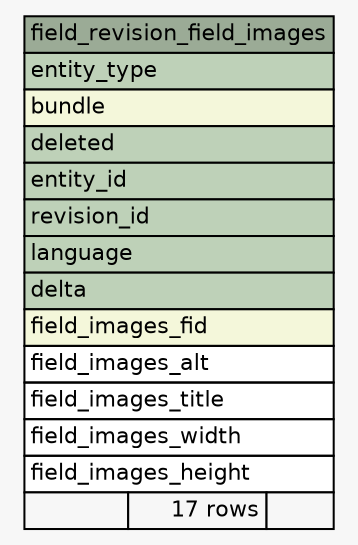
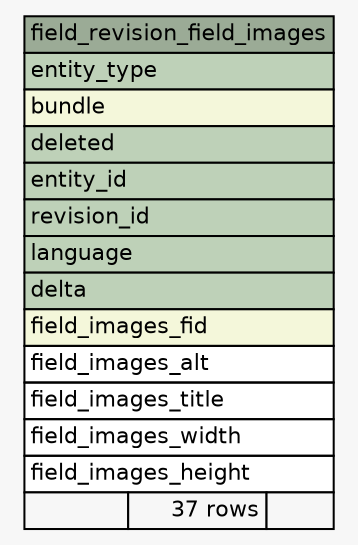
node "field_revision_field_images": text "17 rows" -> "37 rows"
